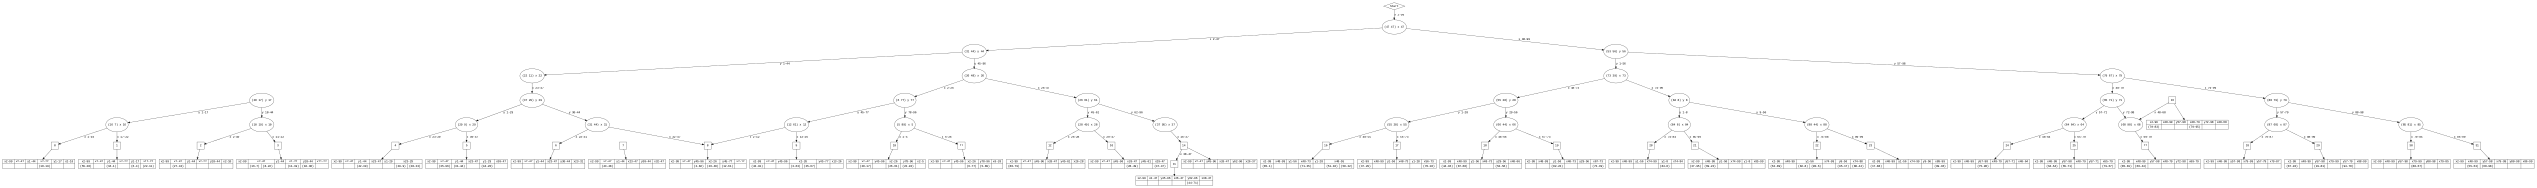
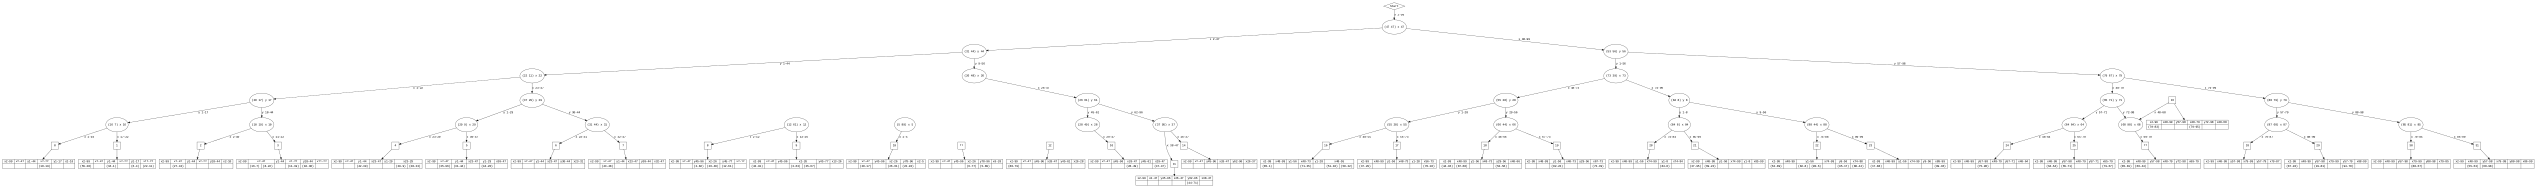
edge "(31 44) y 44" -> "(26 48) x 26": label "y 45-96" -> "y 9-56"
edge "(22 11) x 22" -> "(20 17) y 17": added, label "x 2-22"
node "(6 77) y 77": removed
edge "(31 44) x 31" -> "8": now "(31 44) x 31" -> "7"
edge "(5 89) x 5" -> "11": removed, label "x 6-26"
edge "(28 49) x 28" -> "12": removed, label "x 26-28"
edge "14" -> "15": now "(37 95) x 37" -> "15"
